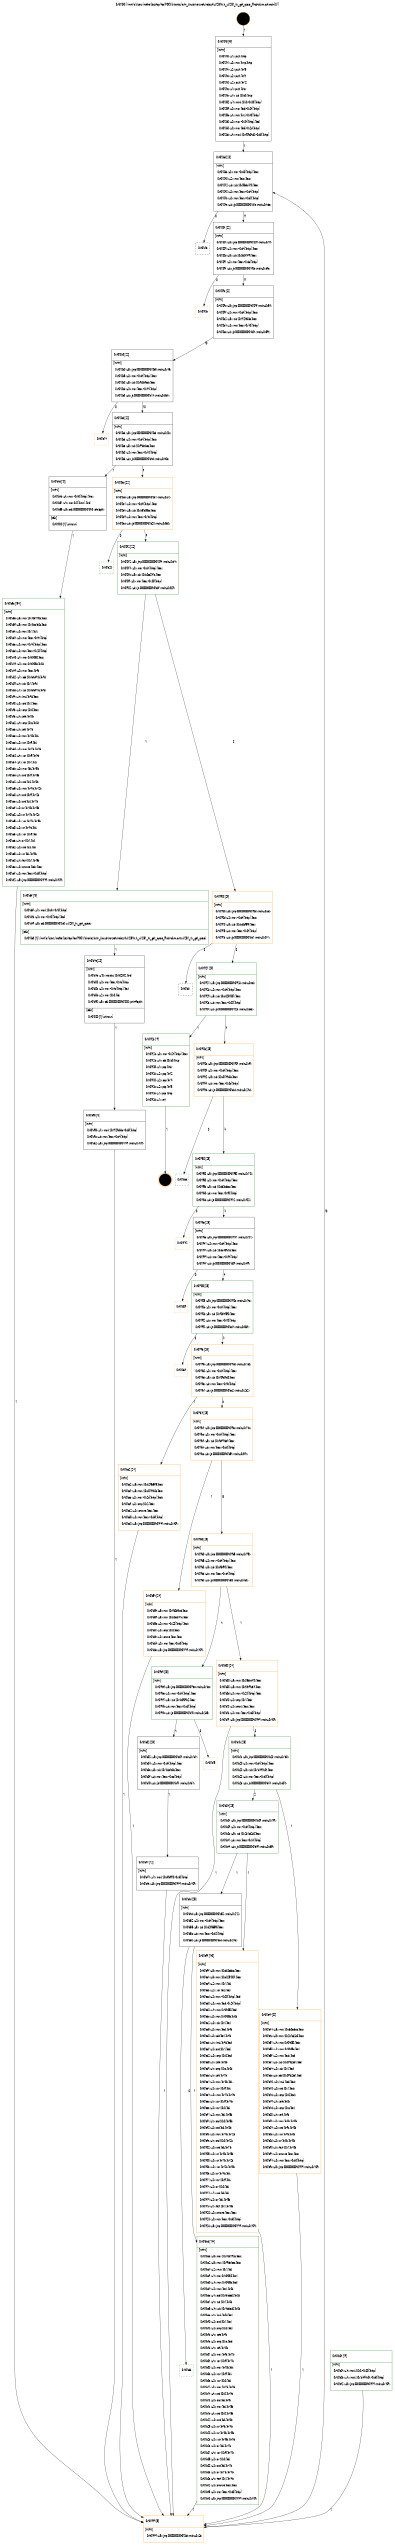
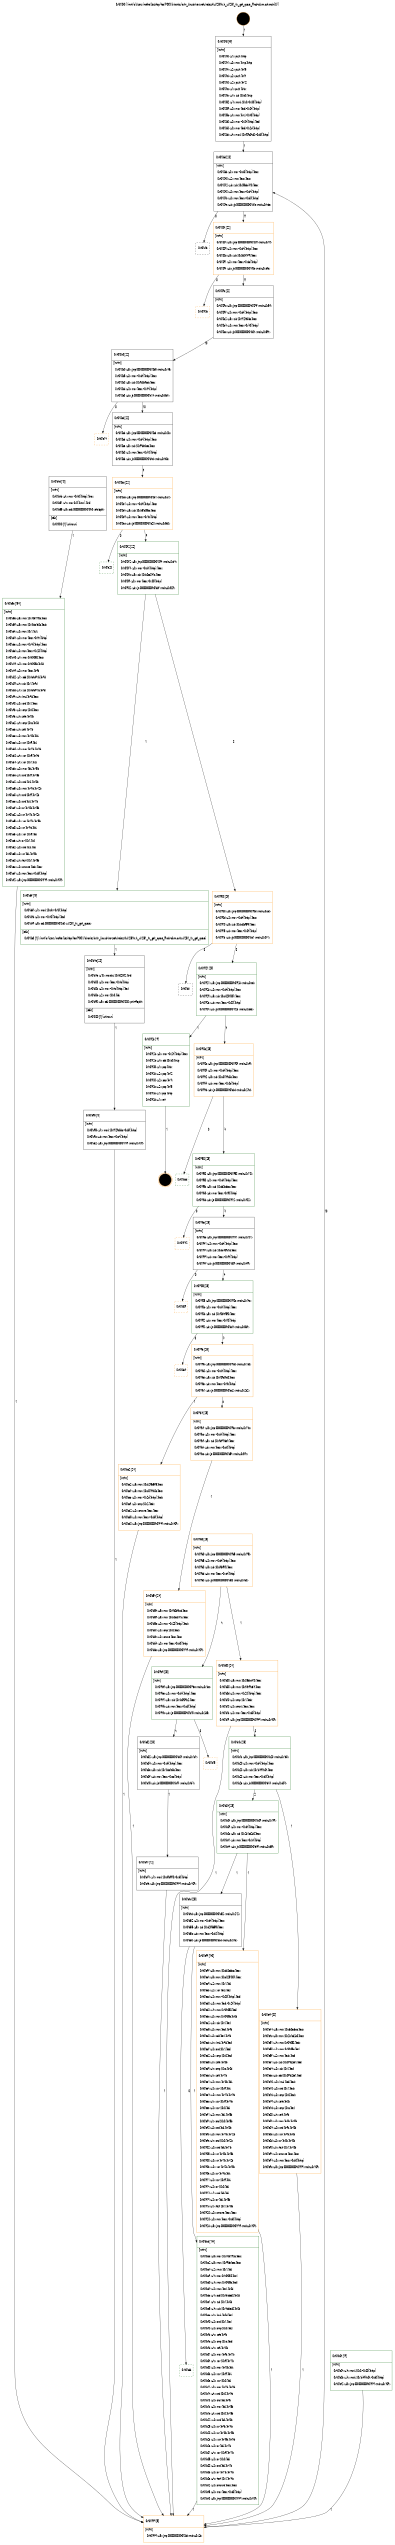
node "0x401884 [22]": color black -> darkorange
edge "0x4018c6 [22]" -> "0x401c4d [13]": removed, label "1"
edge "0x4019b7 [25]" -> "0x4019d0 [25]": removed, label "5"
